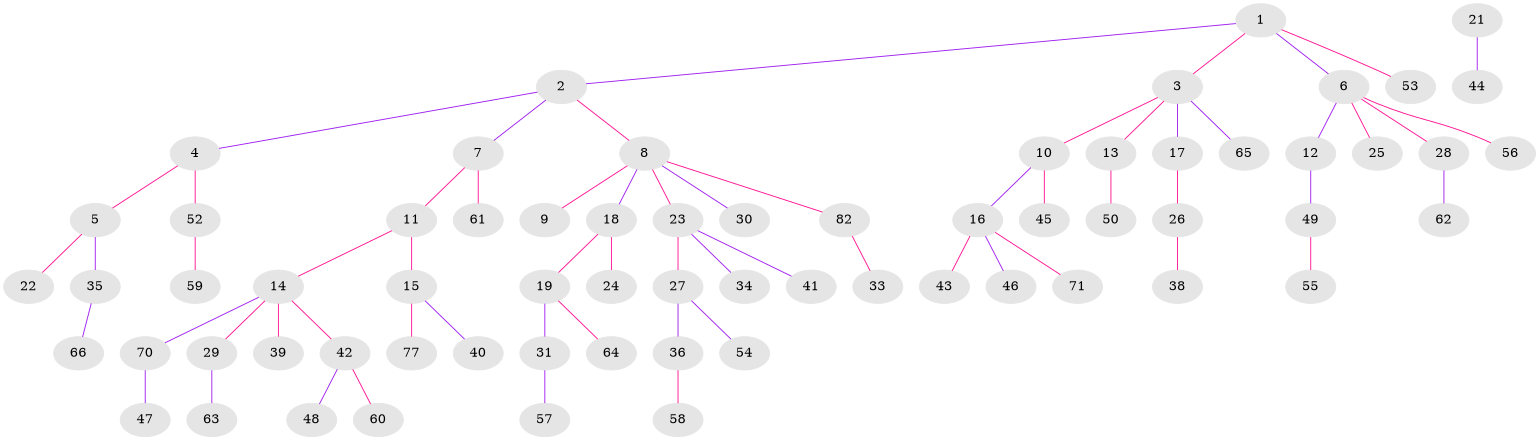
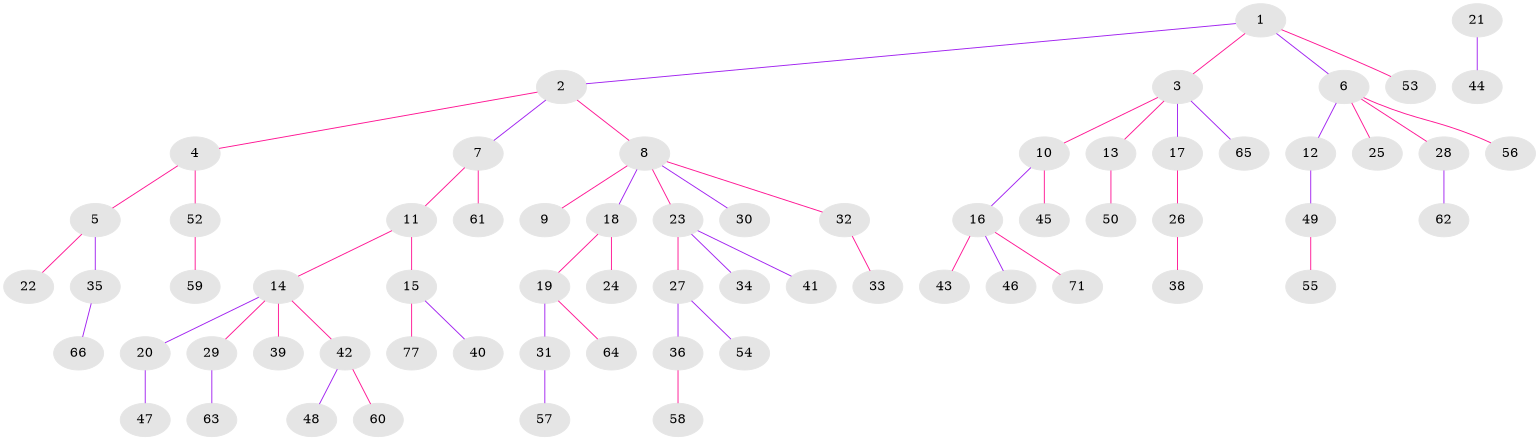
edge "2" -- "4": color purple -> deeppink
node "82": label "82" -> "32"
node "70": label "70" -> "20"
